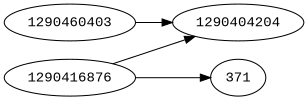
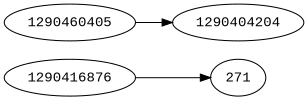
node "1290460403": label "1290460403" -> "1290460405"
edge "1290416876" -> "1290404204": removed
node "371": label "371" -> "271"
